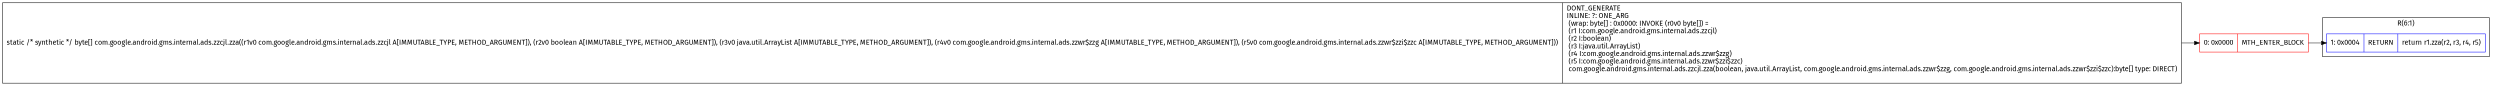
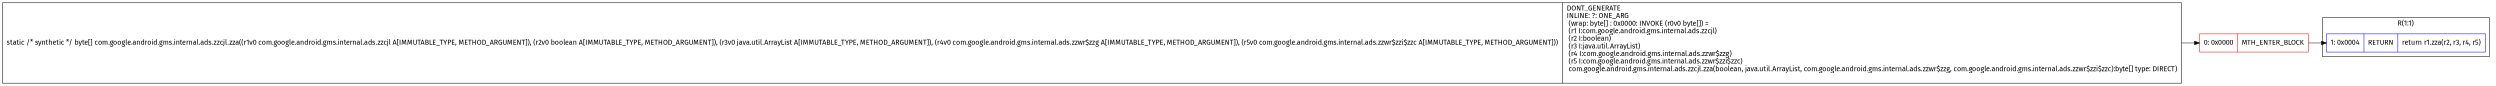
cluster "R(6:1)": label "R(6:1)" -> "R(1:1)"
